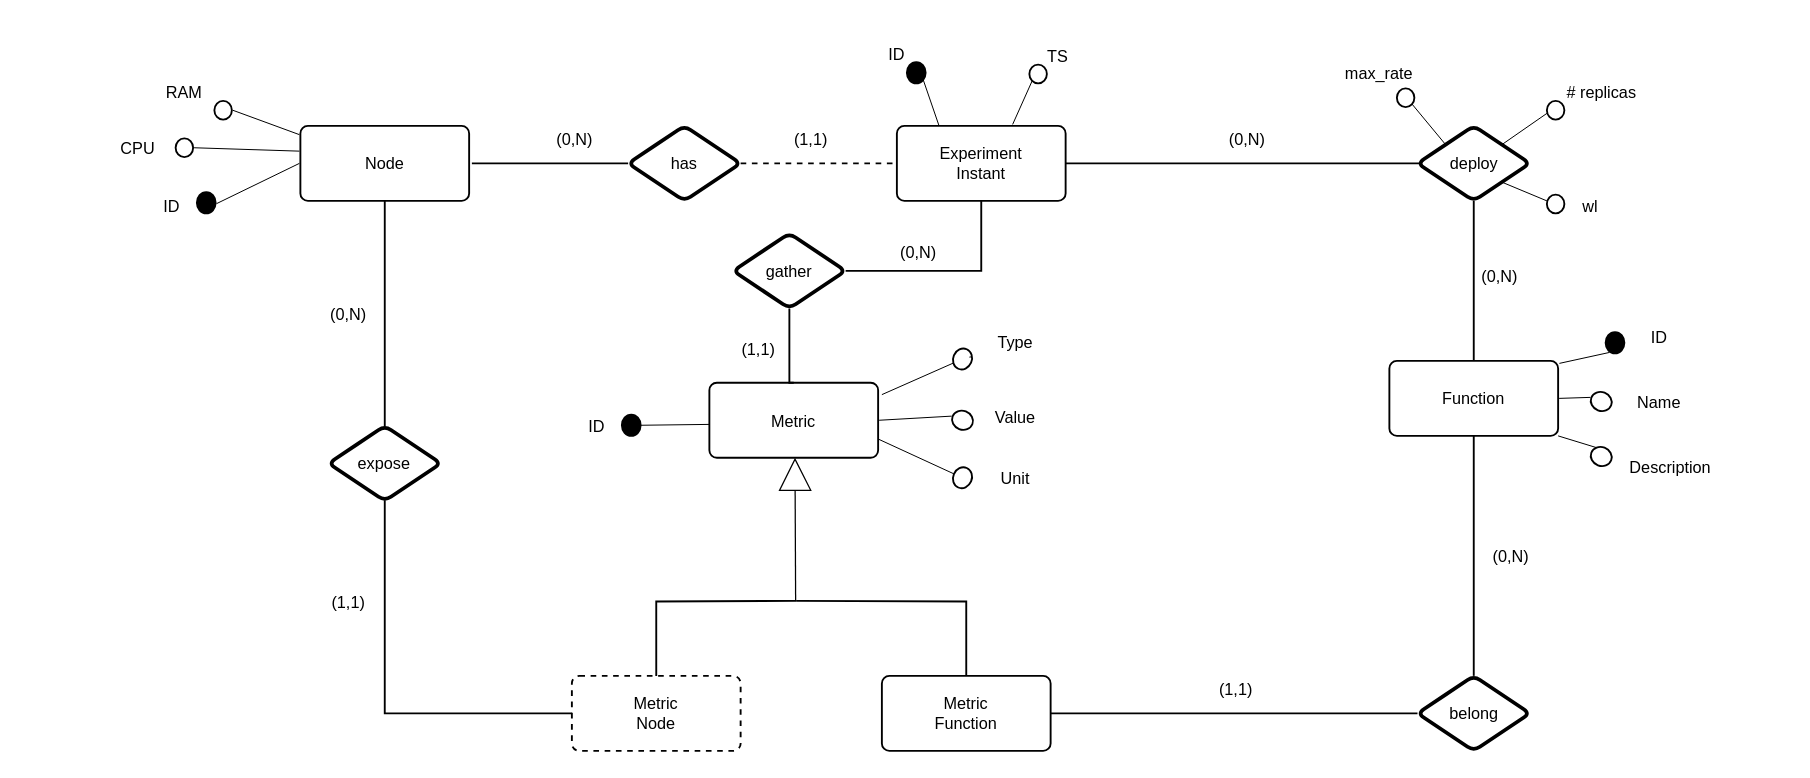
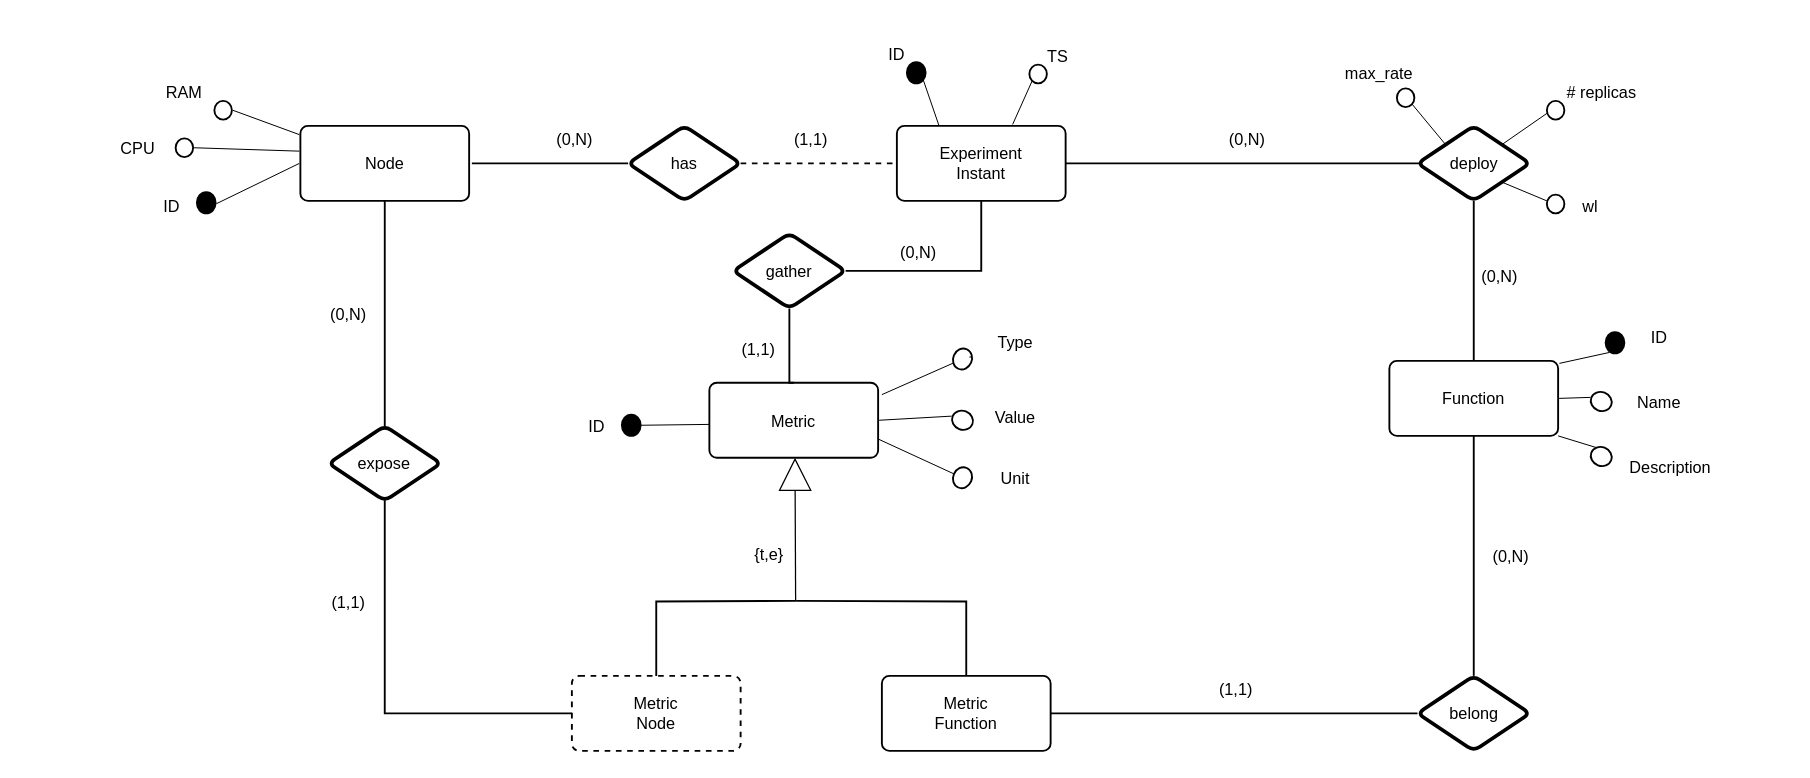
node "{t,e}": added
